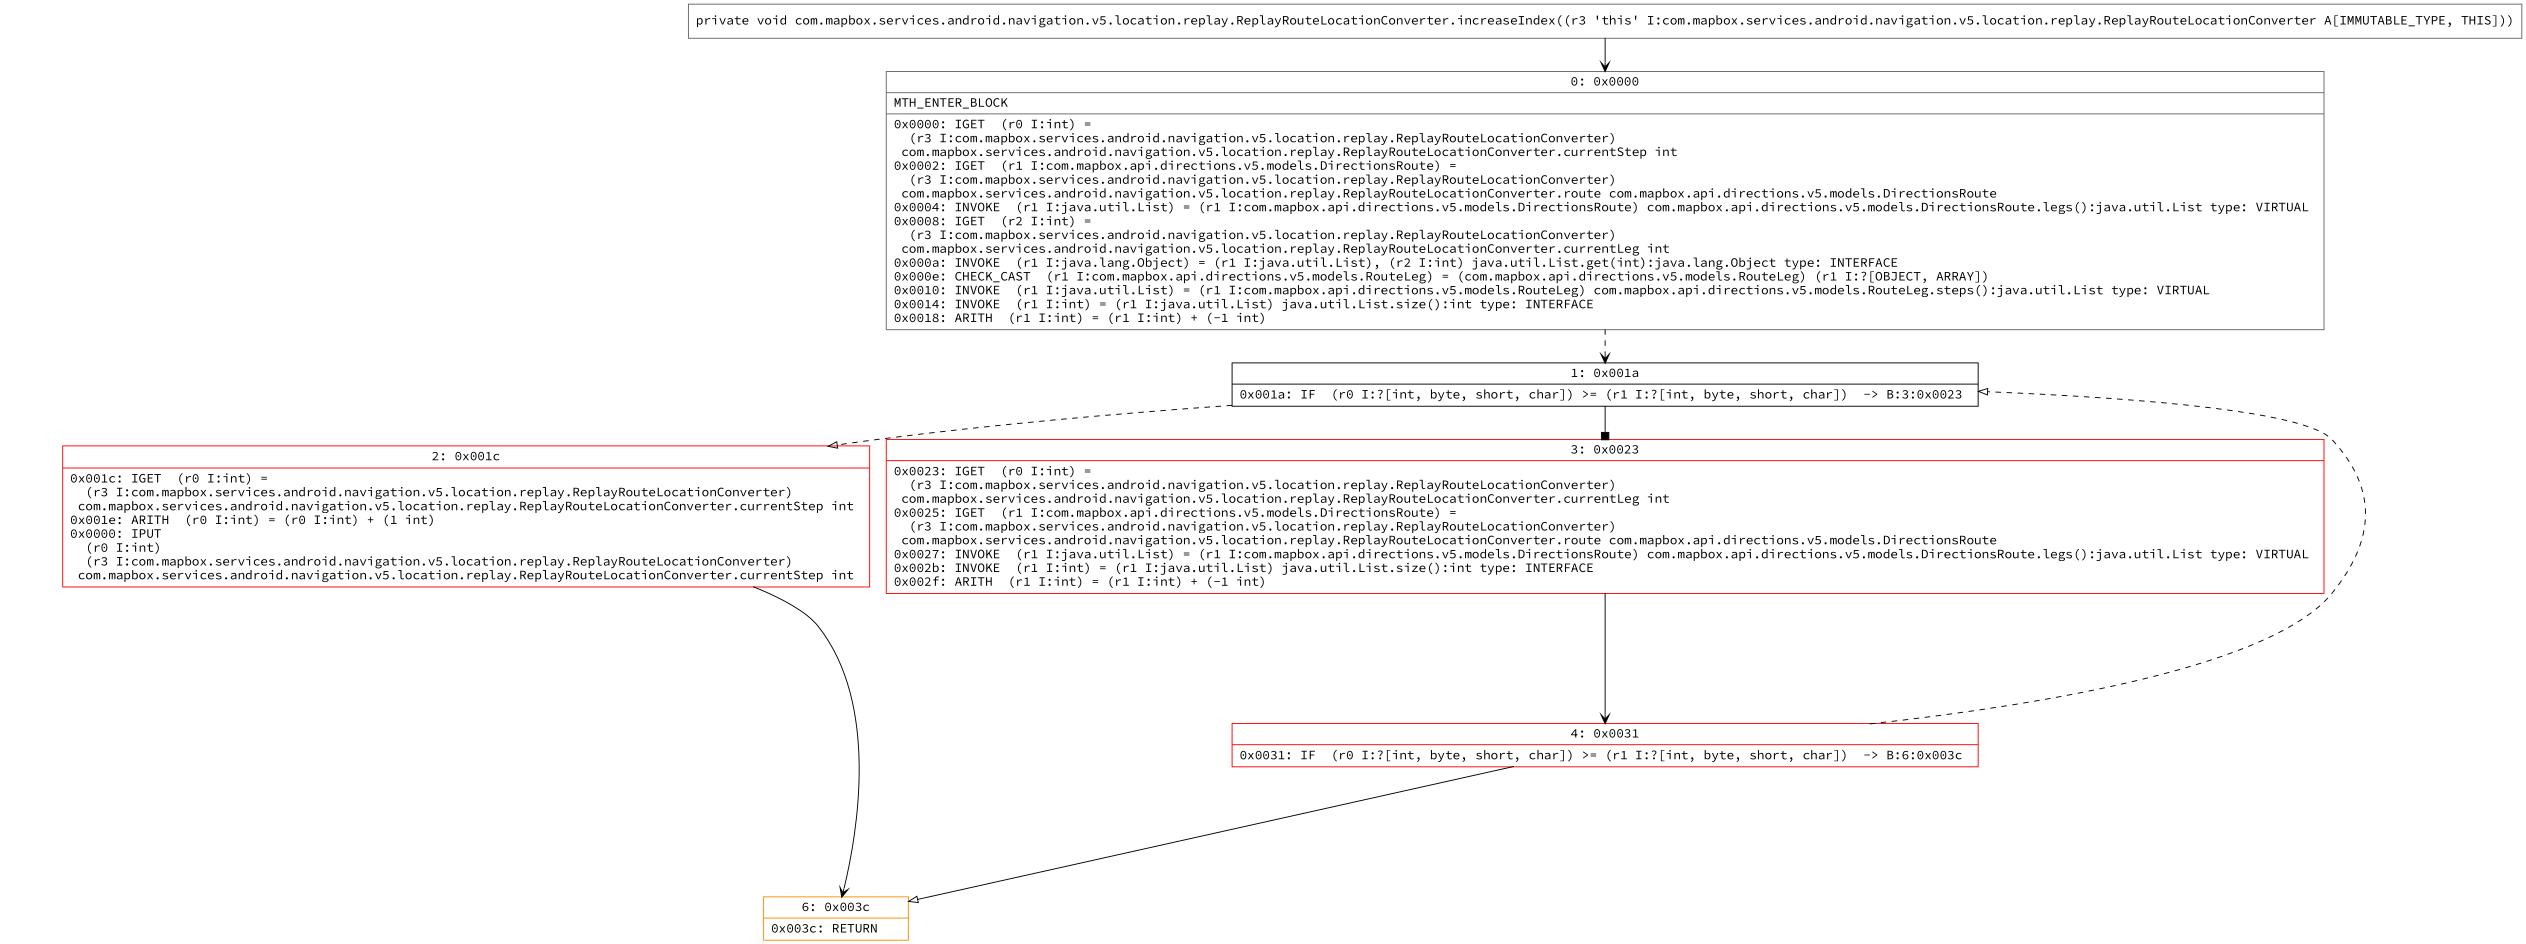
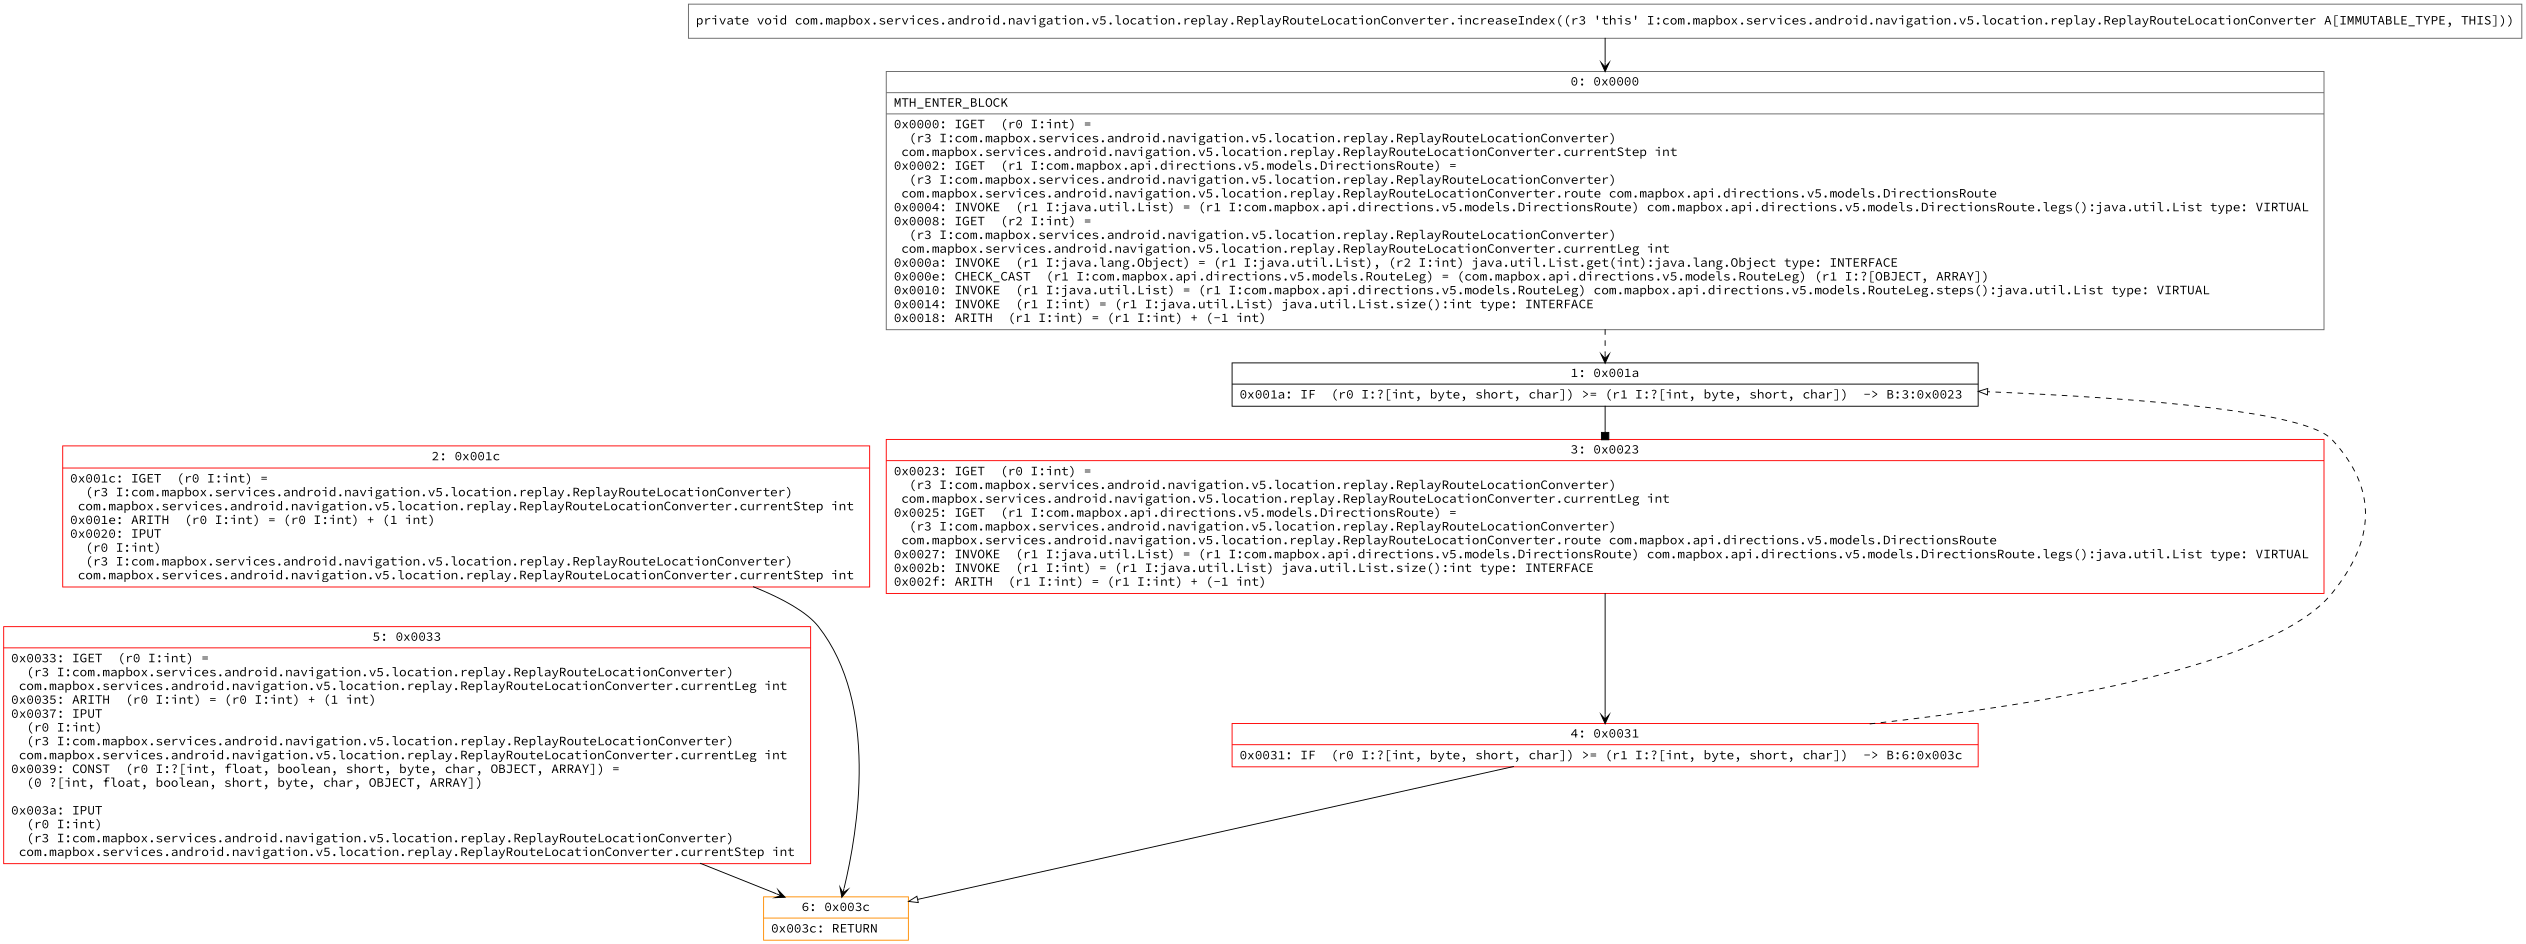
edge "1: 0x001a" -> "2: 0x001c": removed
node "2: 0x001c": text "0x0000: IPUT" -> "0x0020: IPUT"
node "5: 0x0033": added
